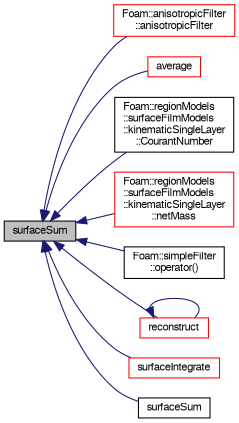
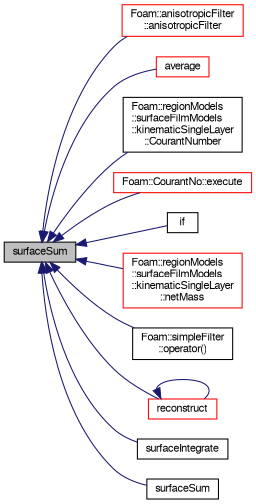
node "Foam::CourantNo::execute": added
node "if": added
node "surfaceIntegrate": color red -> black
